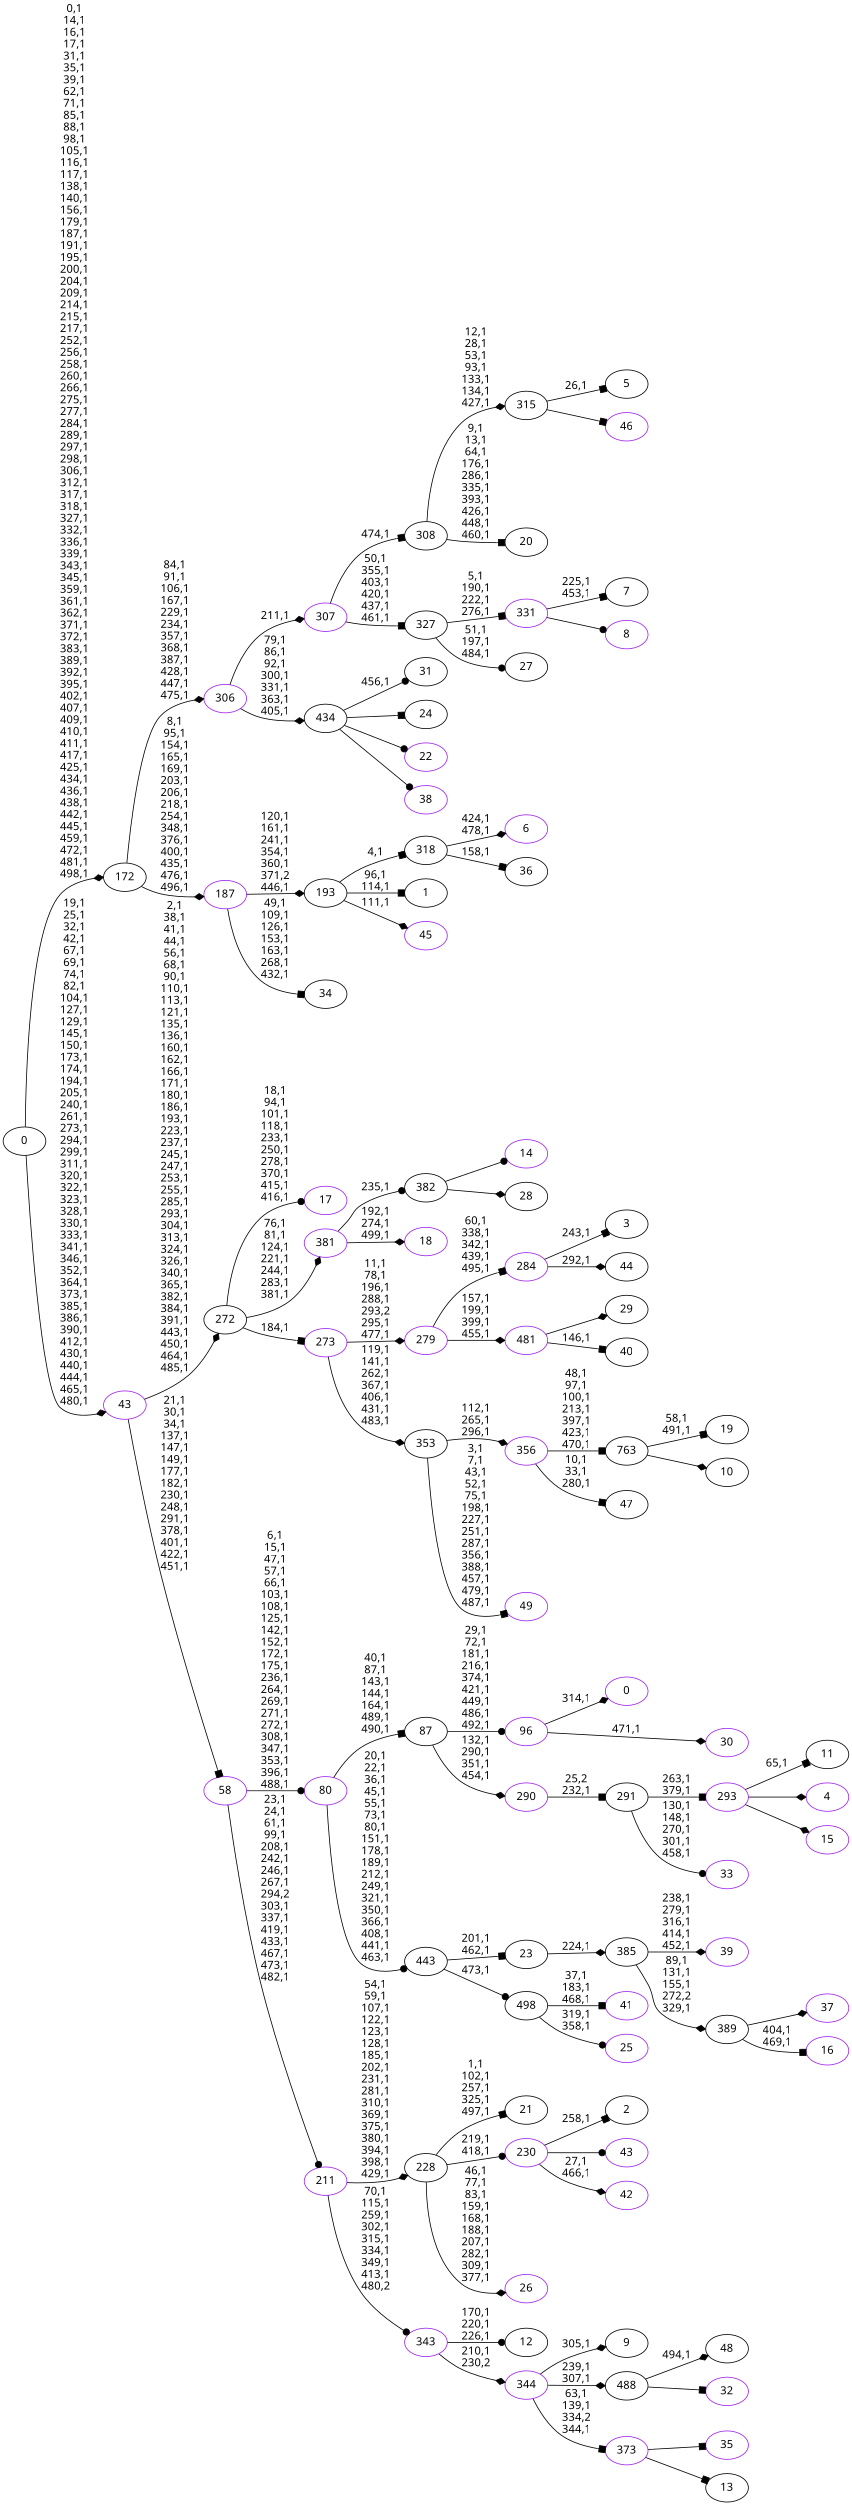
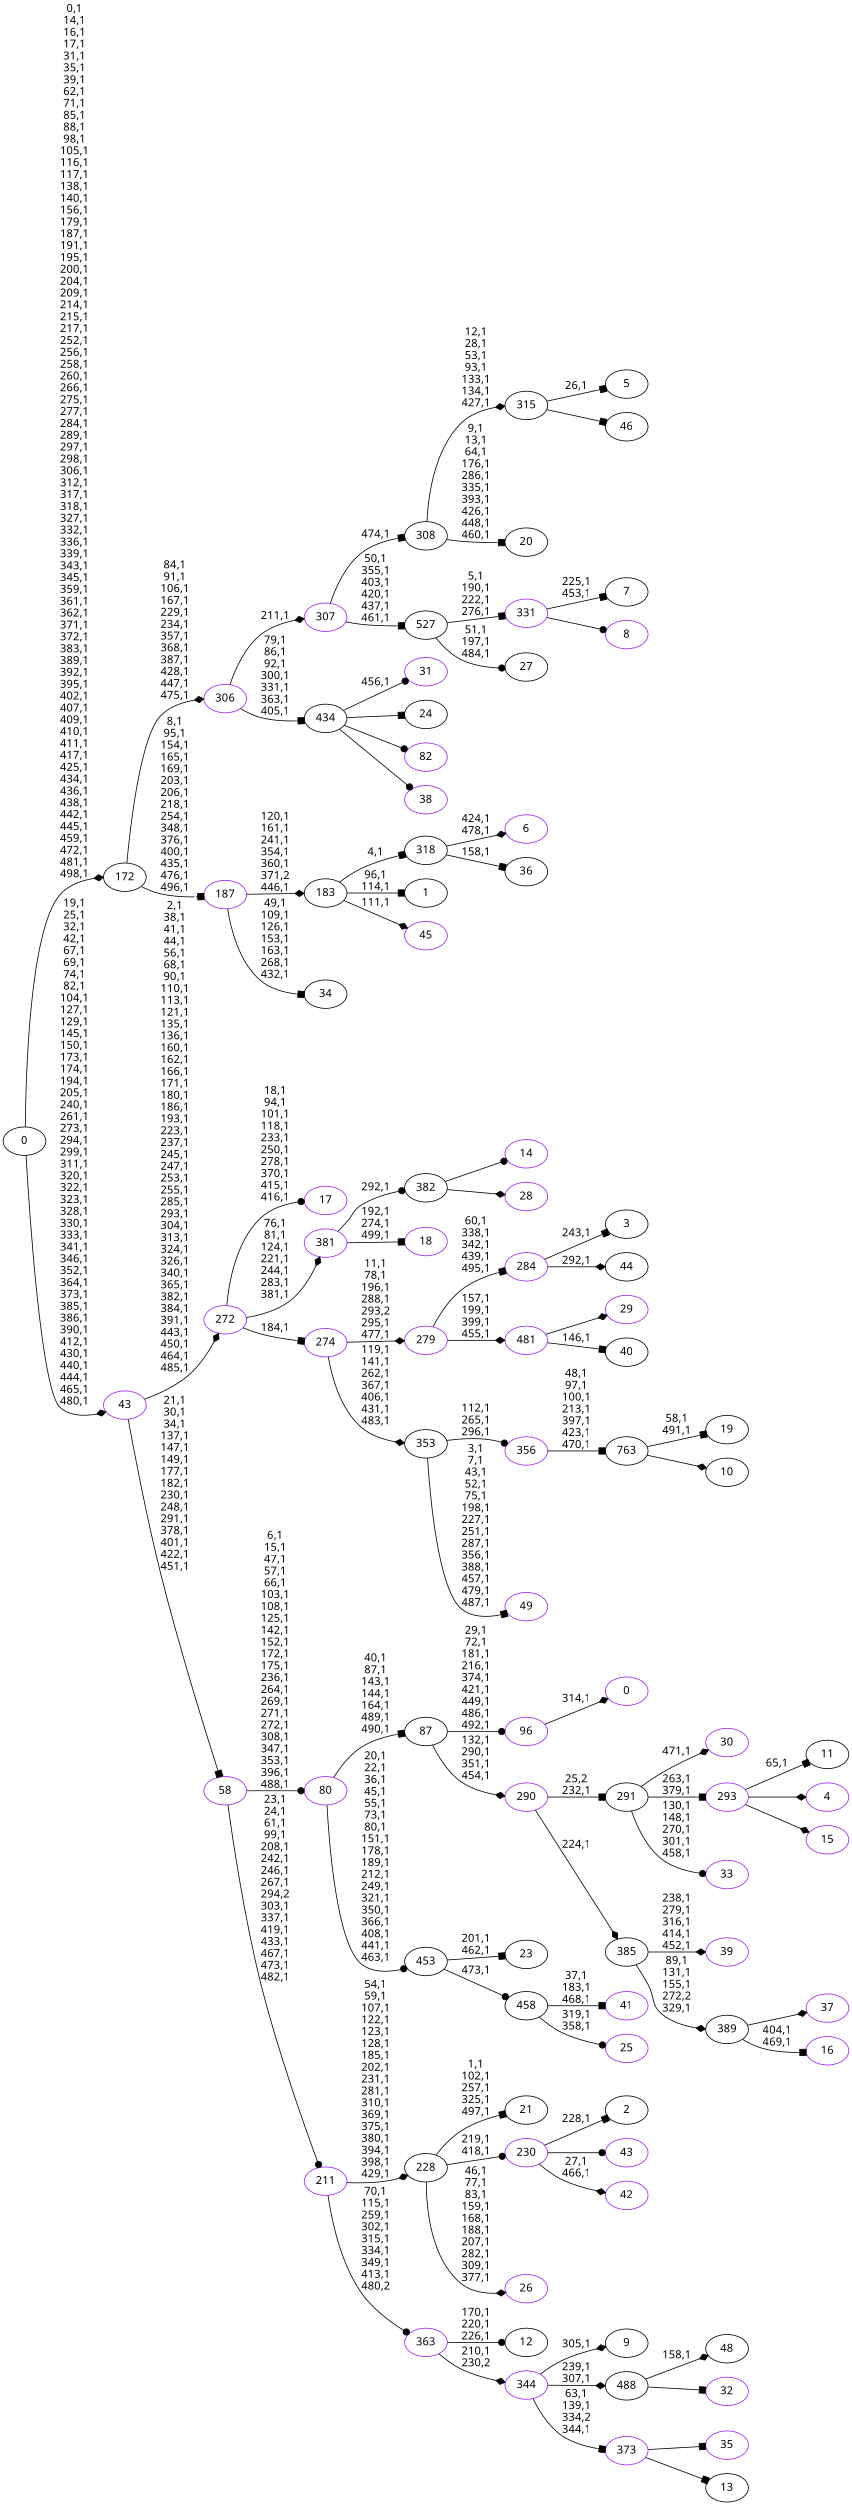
node "46": color purple -> black
node "327": label "327" -> "527"
node "31": color black -> purple
edge "306" -> "434": arrowhead diamond -> box
node "22": label "22" -> "82"
node "193": label "193" -> "183"
edge "172" -> "187": arrowhead diamond -> box
edge "381" -> "382": label "235,1" -> "292,1"
node "28": color black -> purple
edge "381" -> "18": arrowhead diamond -> box
node "29": color black -> purple
node "272": color black -> purple
node "273": label "273" -> "274"
edge "353" -> "356": arrowhead diamond -> dot
node "47": removed
edge "96" -> "30": now "291" -> "30"
edge "23" -> "385": now "290" -> "385"
node "443": label "443" -> "453"
node "498": label "498" -> "458"
edge "230" -> "2": label "258,1" -> "228,1"
node "343": label "343" -> "363"
edge "488" -> "48": label "494,1" -> "158,1"
